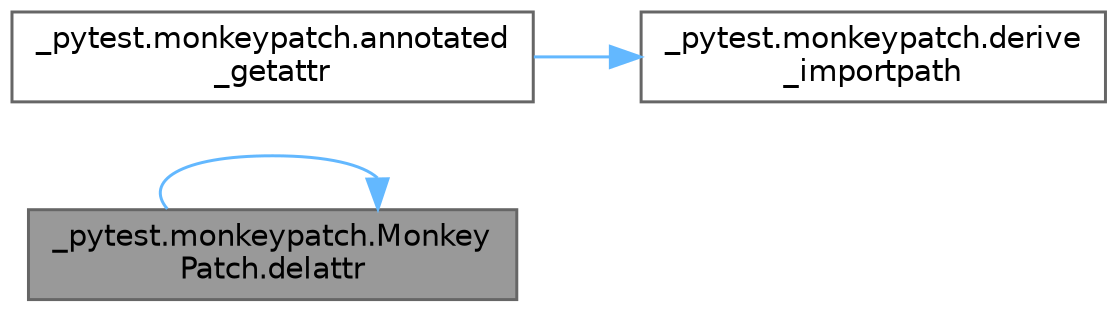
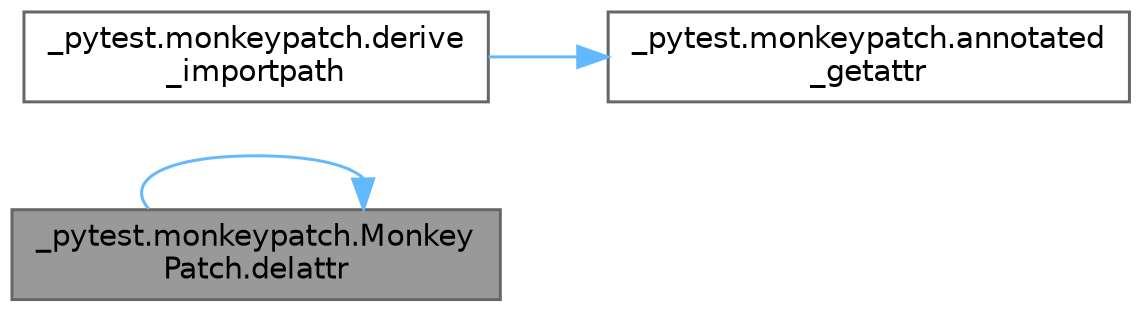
edge "_pytest.monkeypatch.annotated _getattr" -> "_pytest.monkeypatch.derive _importpath": reversed
